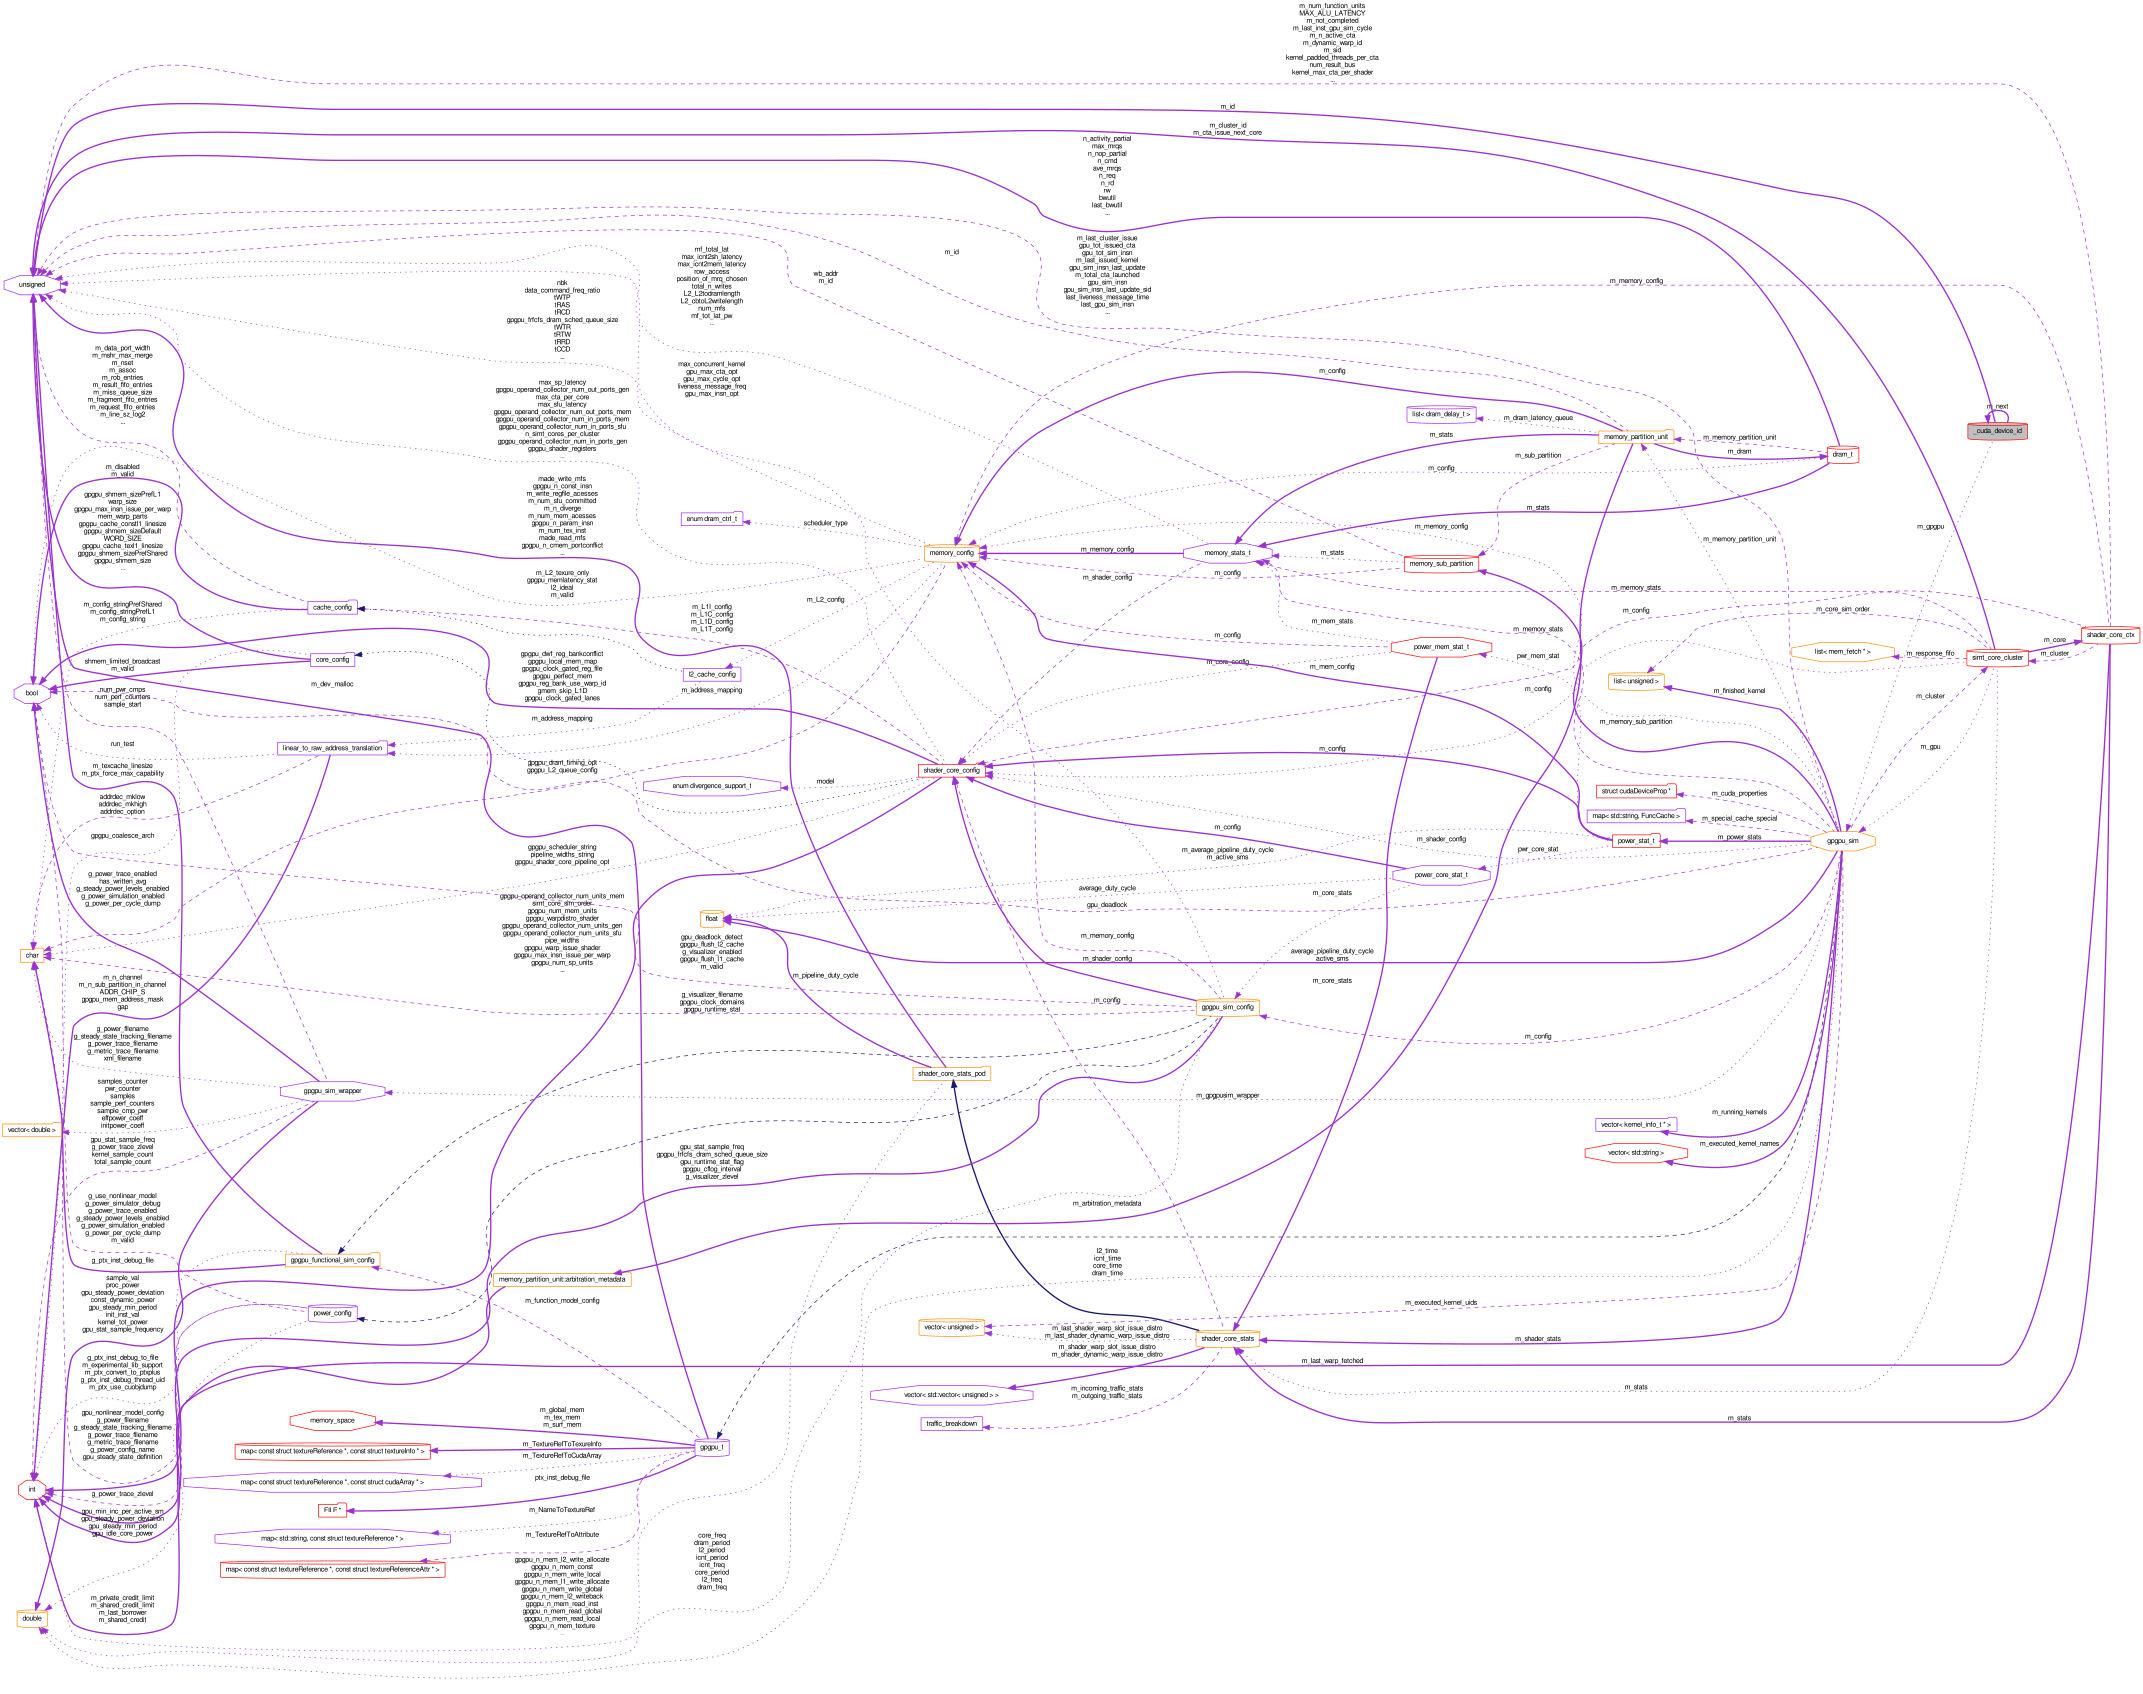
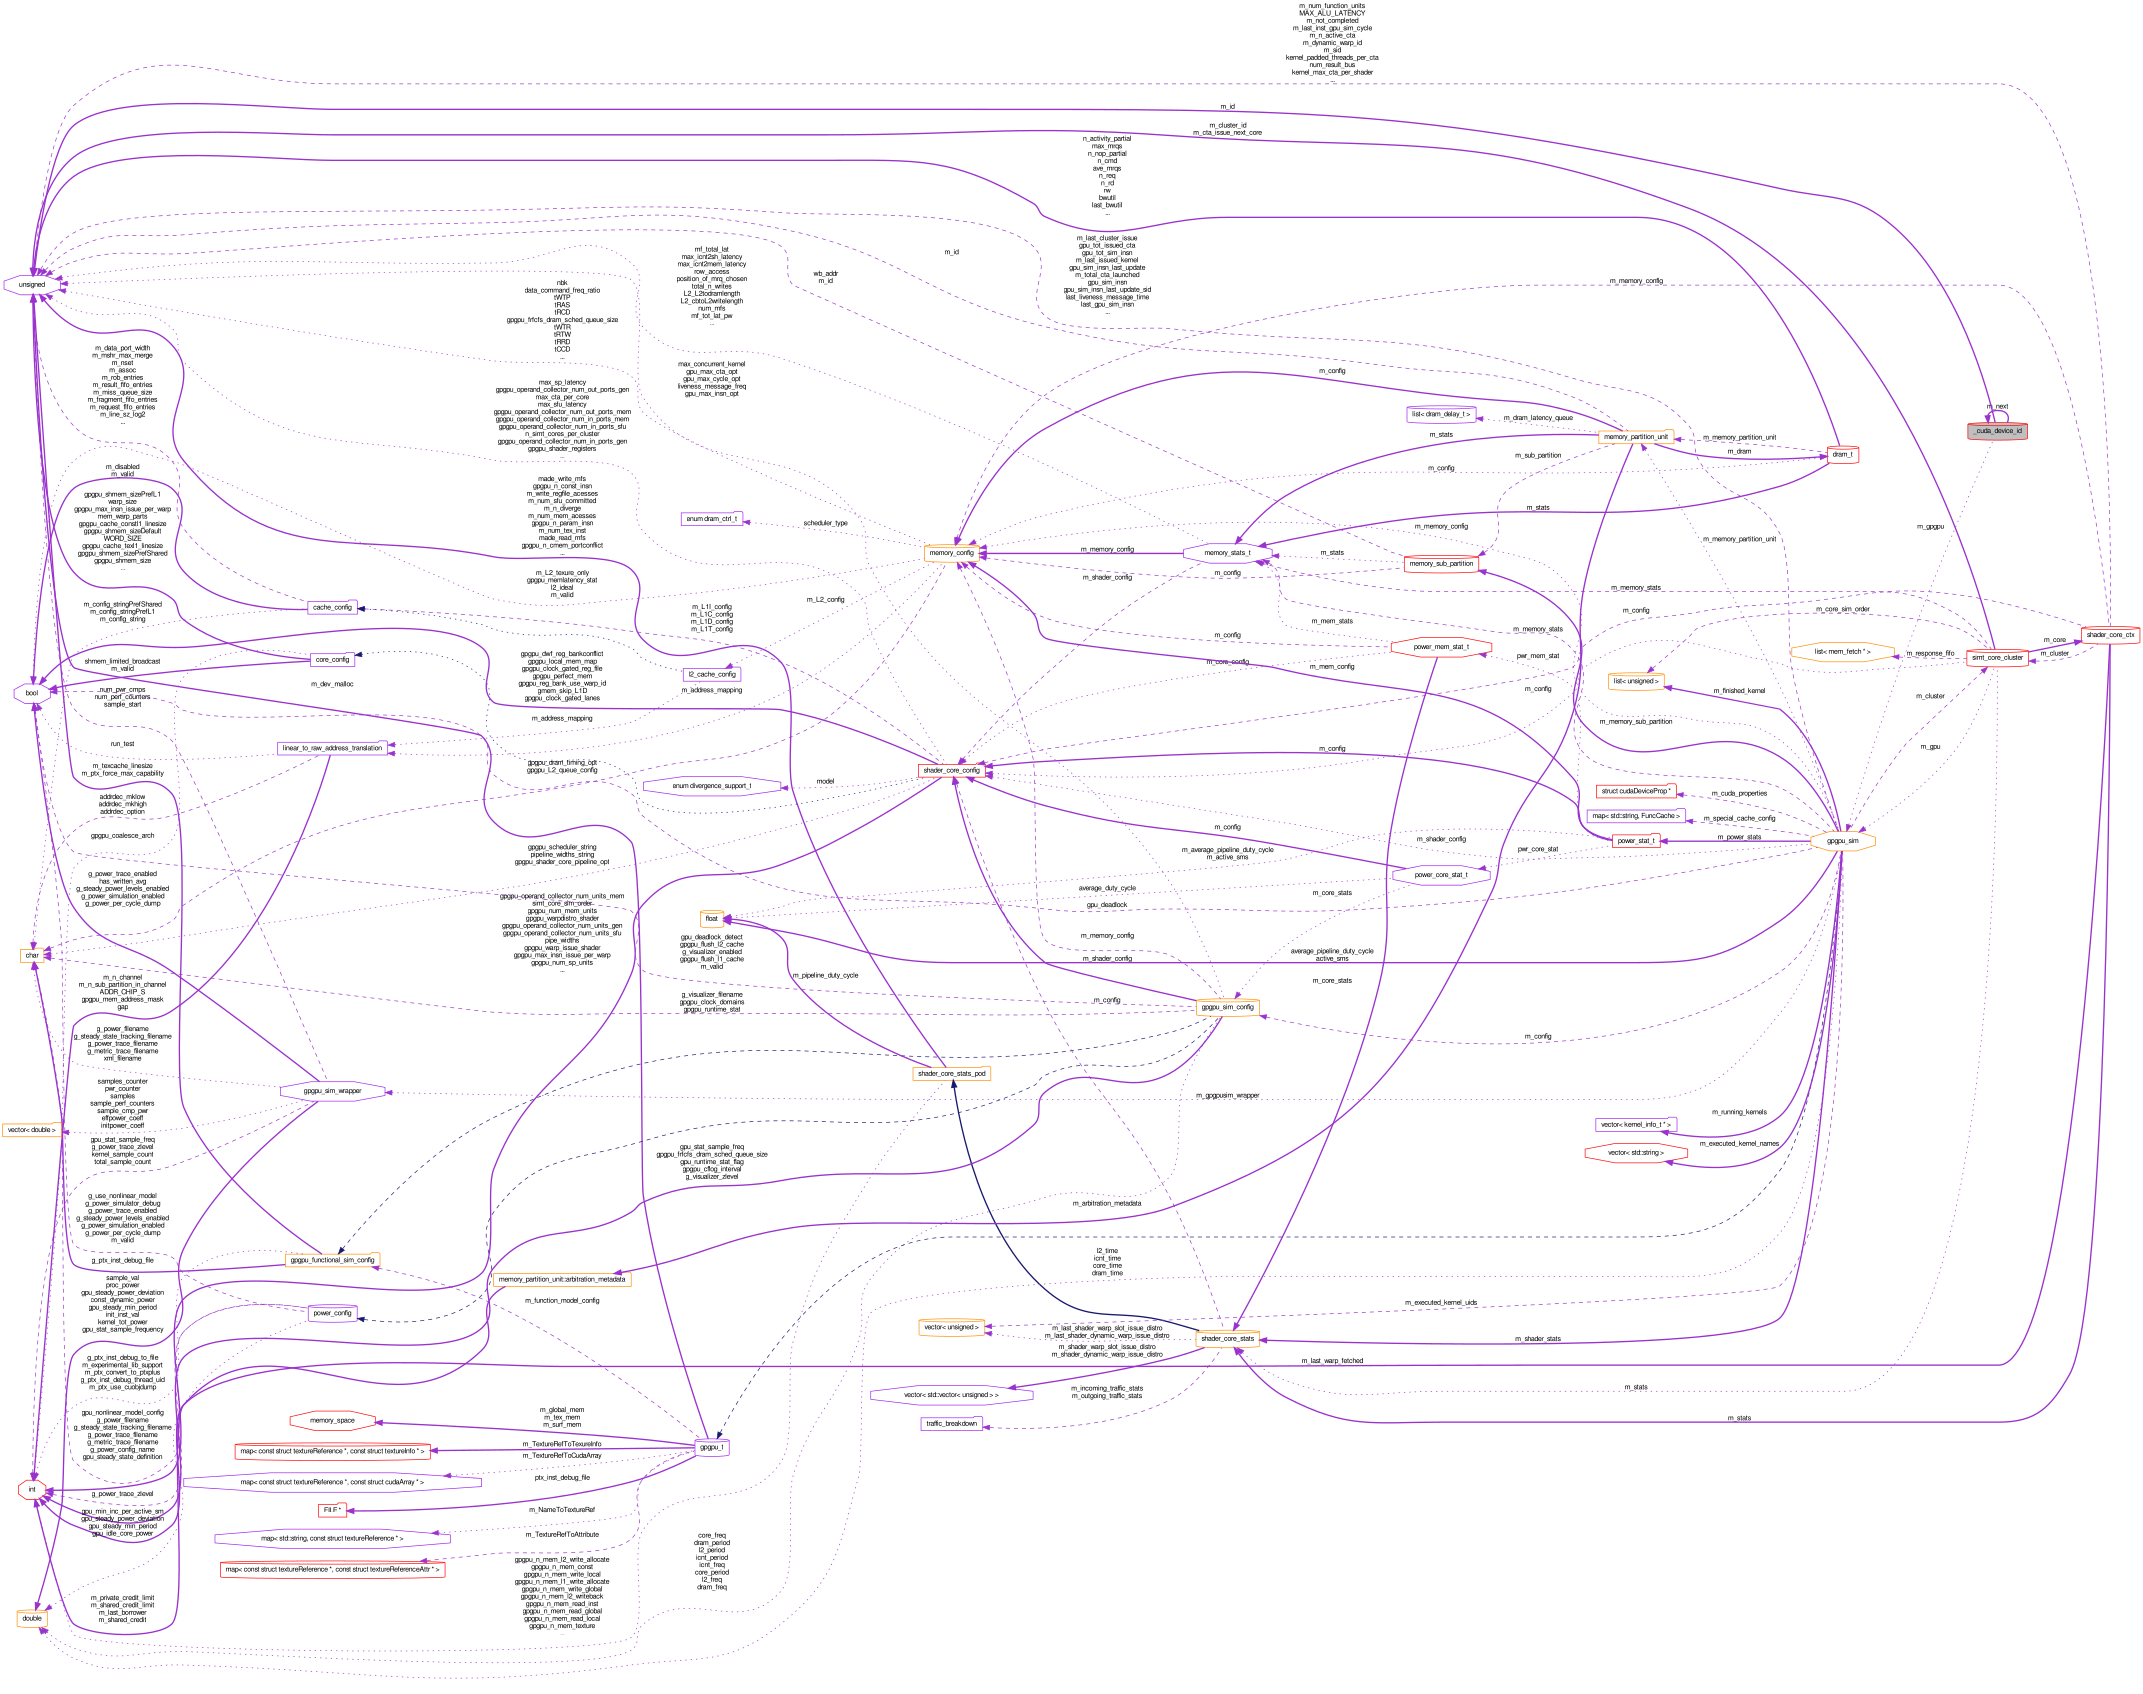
edge "gpgpu_sim" -> "map< std::string, FuncCache >": label "m_special_cache_special" -> "m_special_cache_config"
